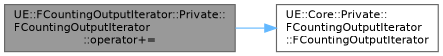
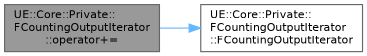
node "UE::FCountingOutputIterator::Private:: FCountingOutputIterator ::operator+=": label "UE::FCountingOutputIterator::Private:: FCountingOutputIterator ::operator+=" -> "UE::Core::Private:: FCountingOutputIterator ::operator+="
